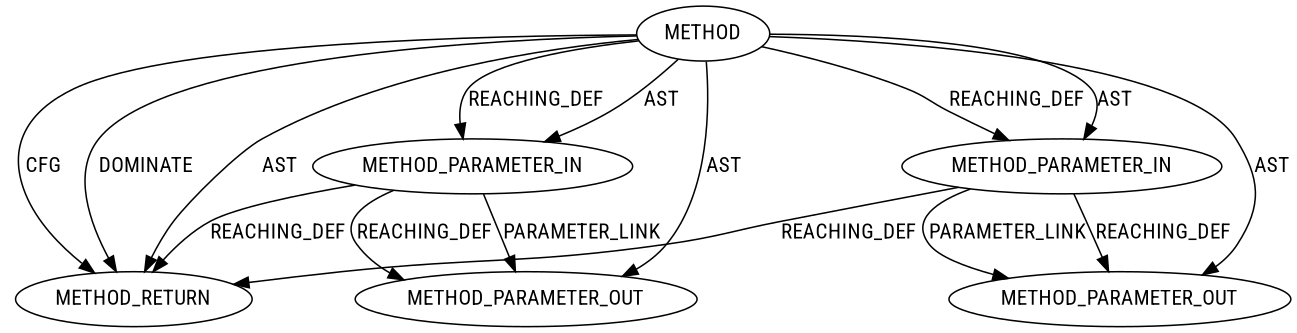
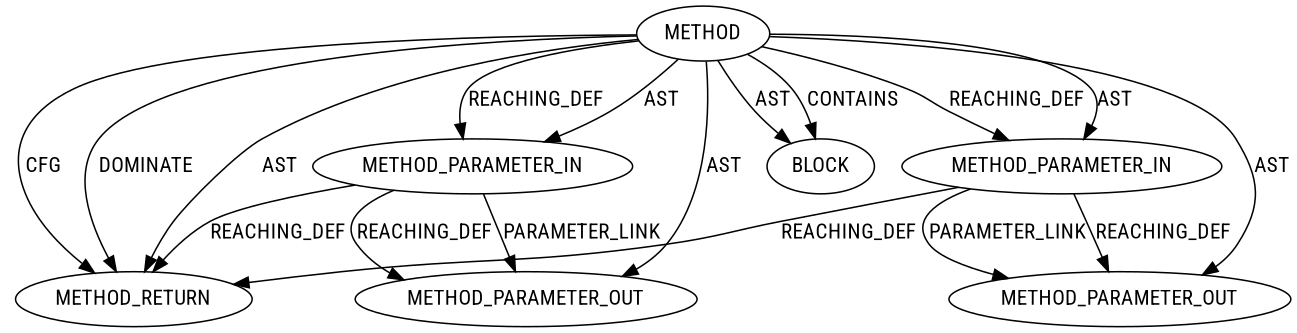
node "BLOCK": added
